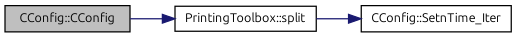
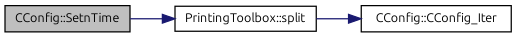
node "CConfig::CConfig": label "CConfig::CConfig" -> "CConfig::SetnTime"
node "CConfig::SetnTime_Iter": label "CConfig::SetnTime_Iter" -> "CConfig::CConfig_Iter"
